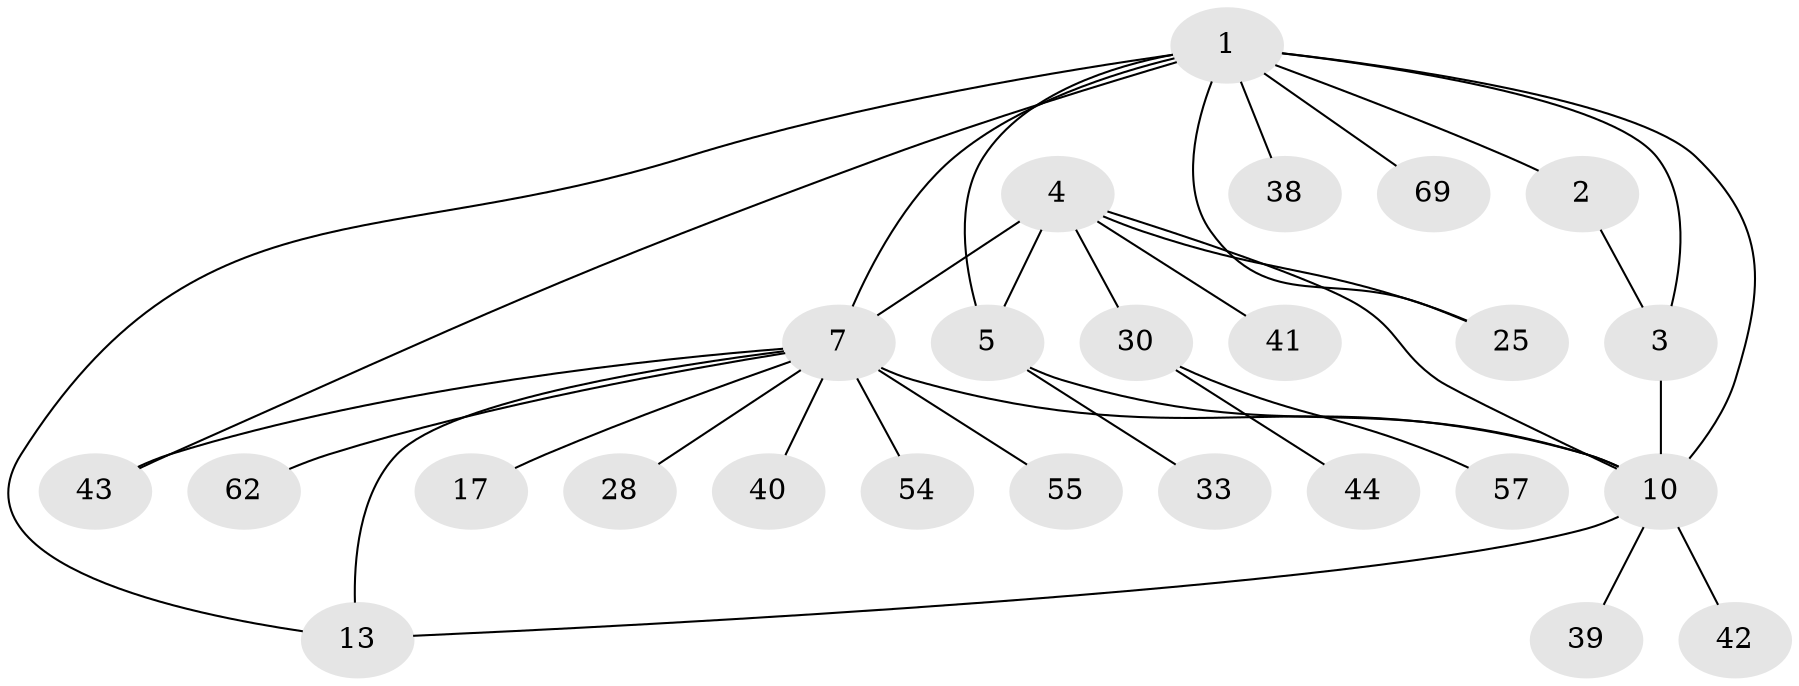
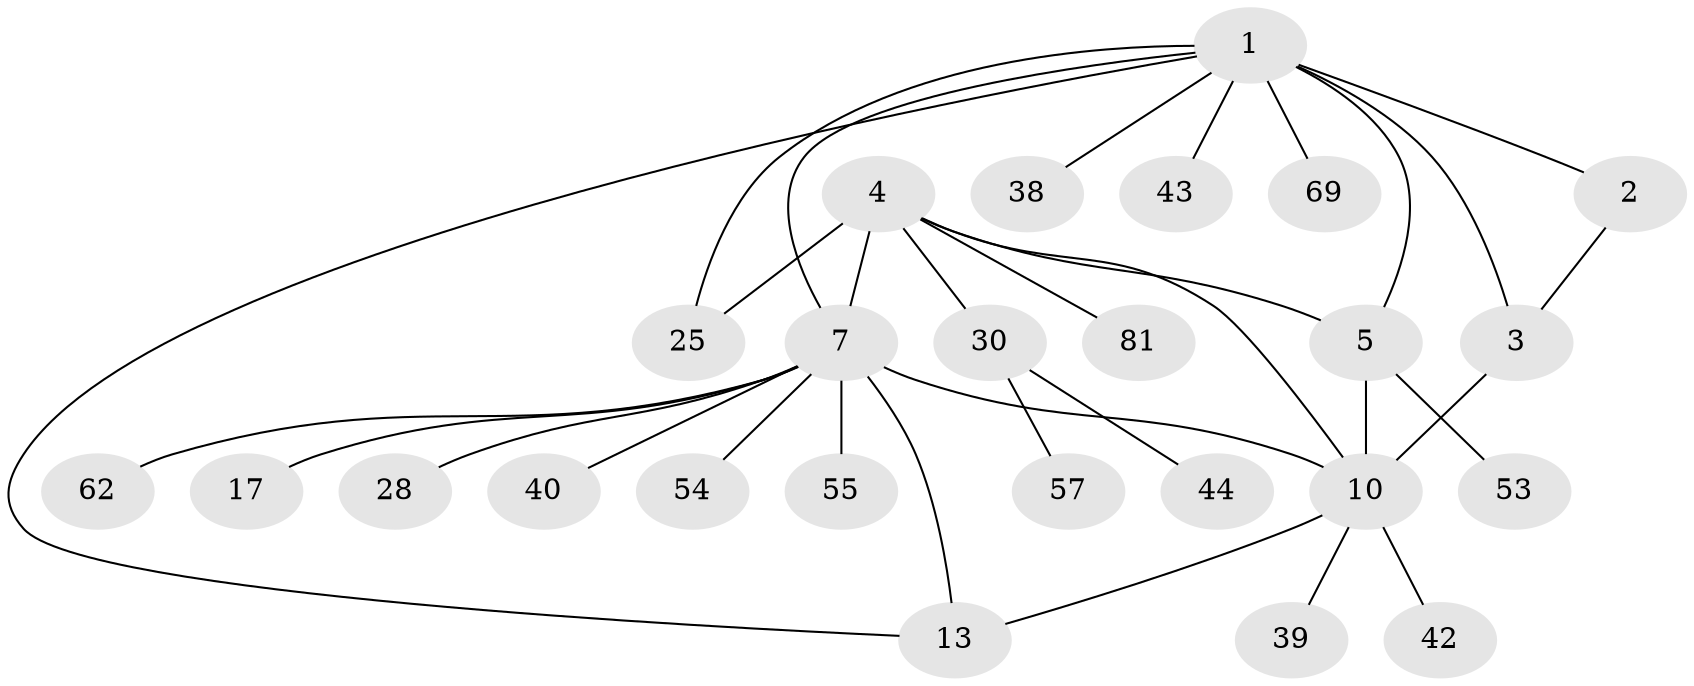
edge "1" -- "10": removed
node "41": label "41" -> "81"
edge "7" -- "43": removed
node "33": label "33" -> "53"
